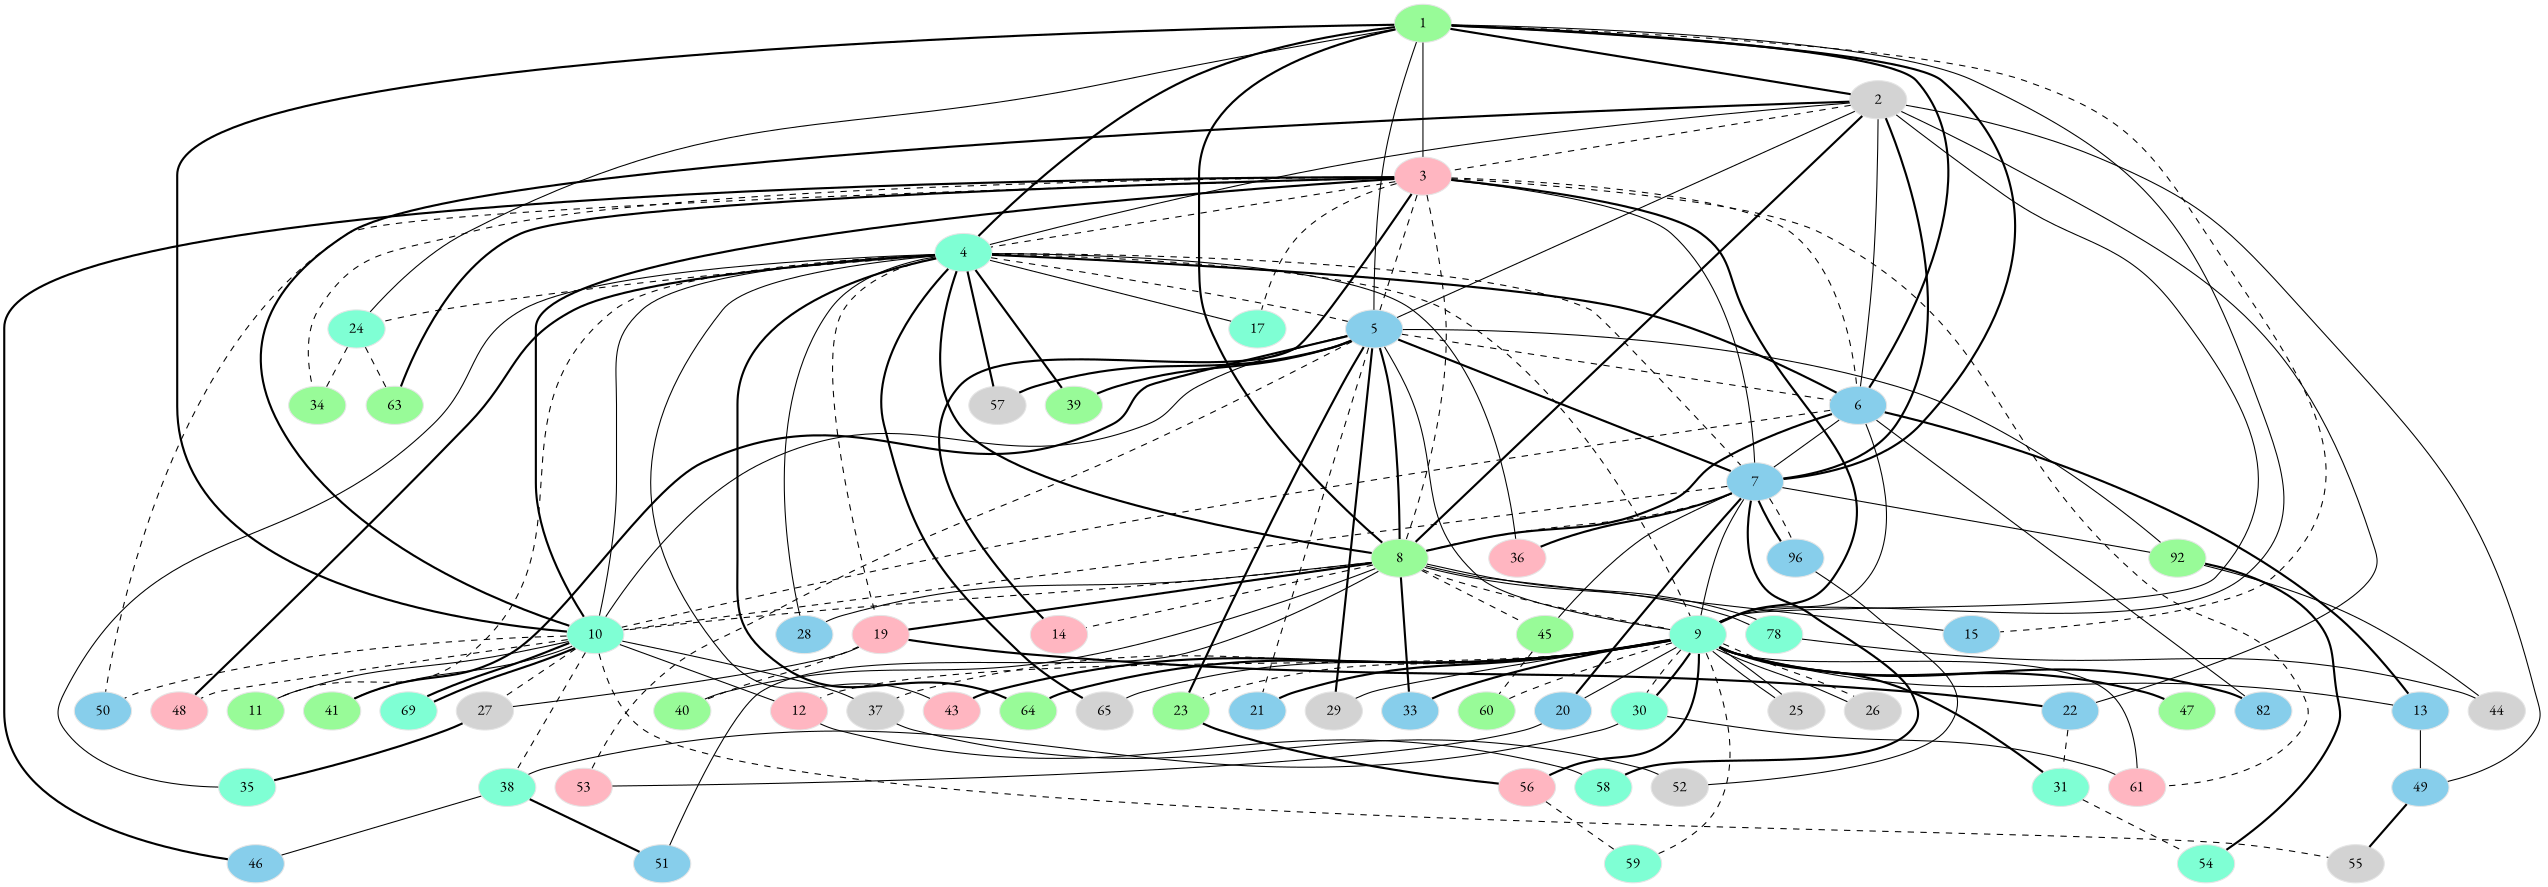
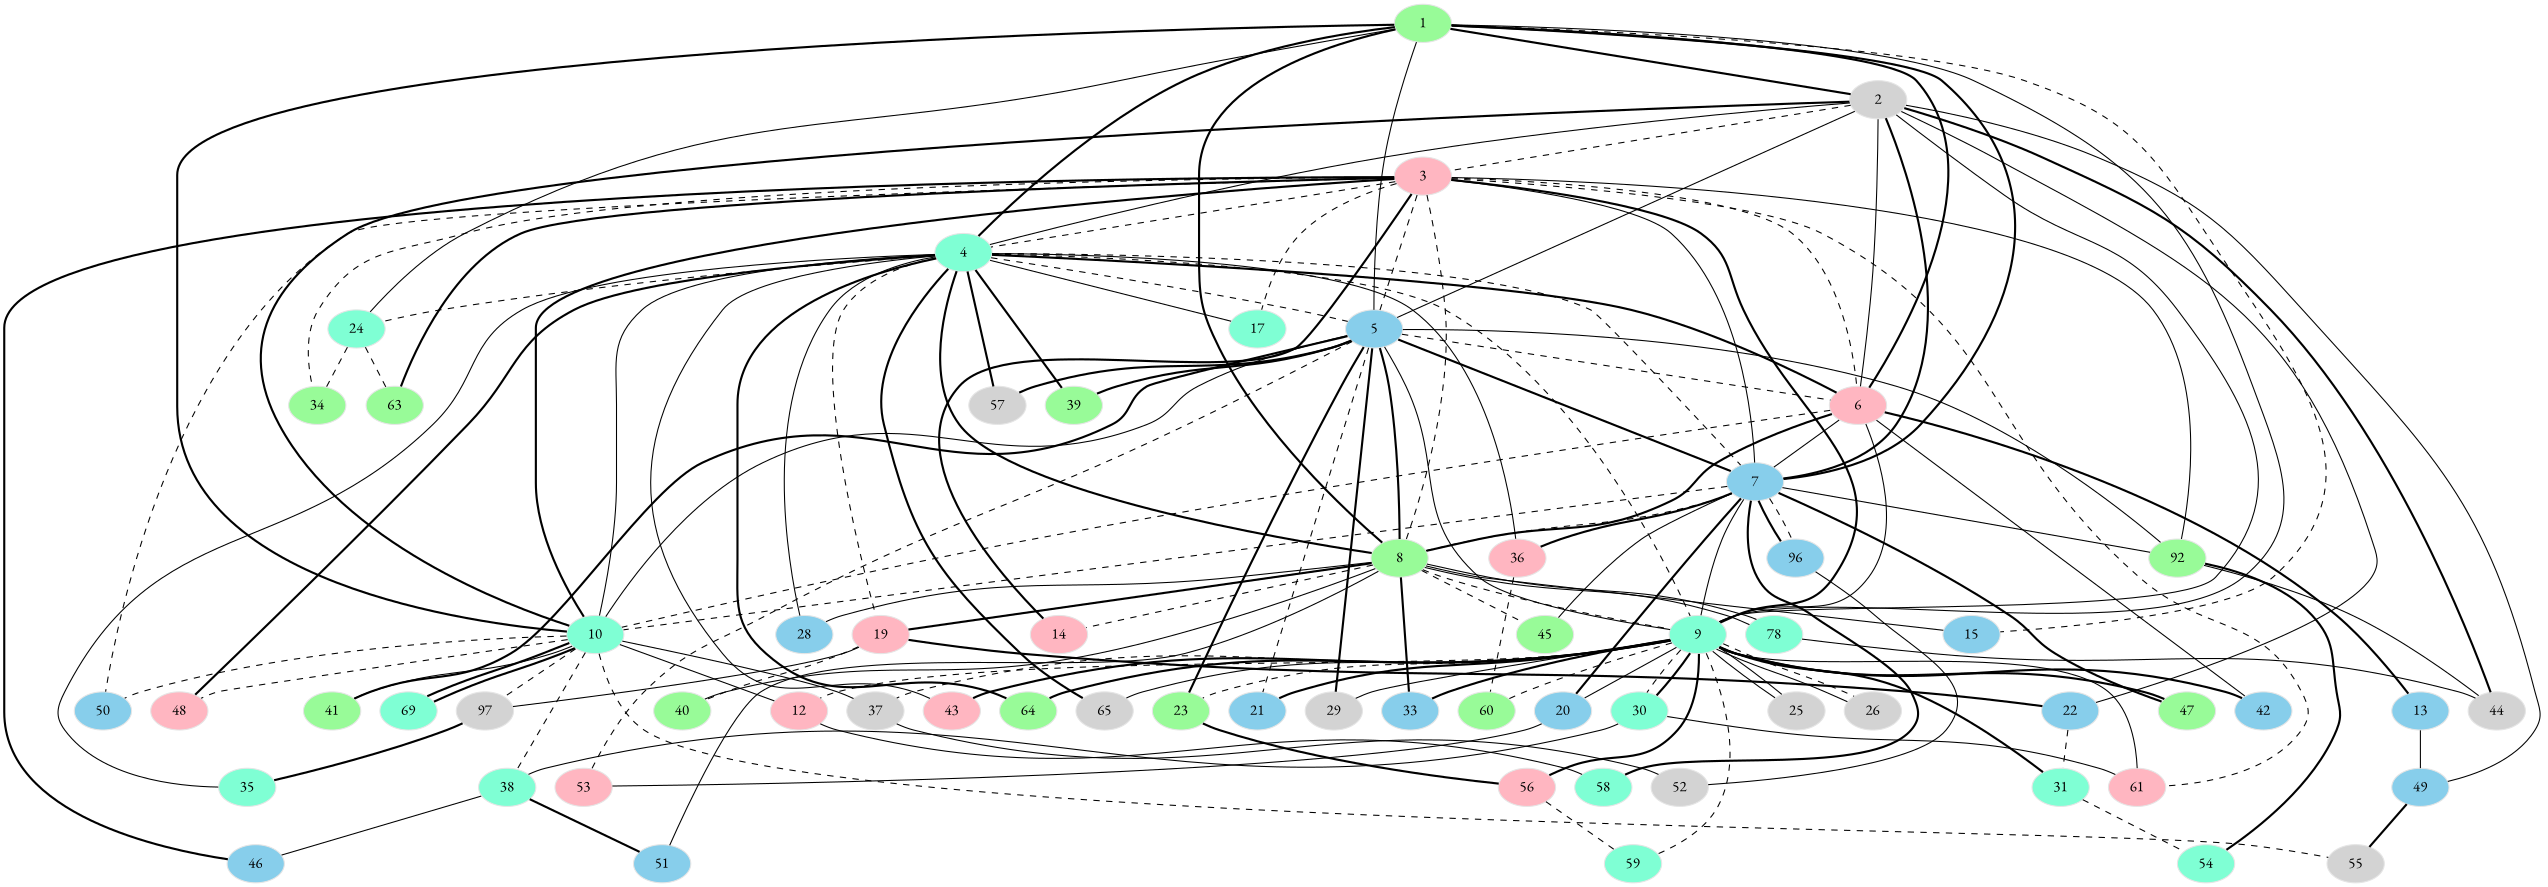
edge "1" -- "3": now "92" -- "3"
edge "2" -- "8": now "2" -- "44"
node "6": fillcolor skyblue -> lightpink
edge "7" -- "47": added
edge "8" -- "10": removed
edge "45" -- "60": now "36" -- "60"
edge "9" -- "13": removed
node "11": removed
node "27": label "27" -> "97"
node "82": label "82" -> "42"
